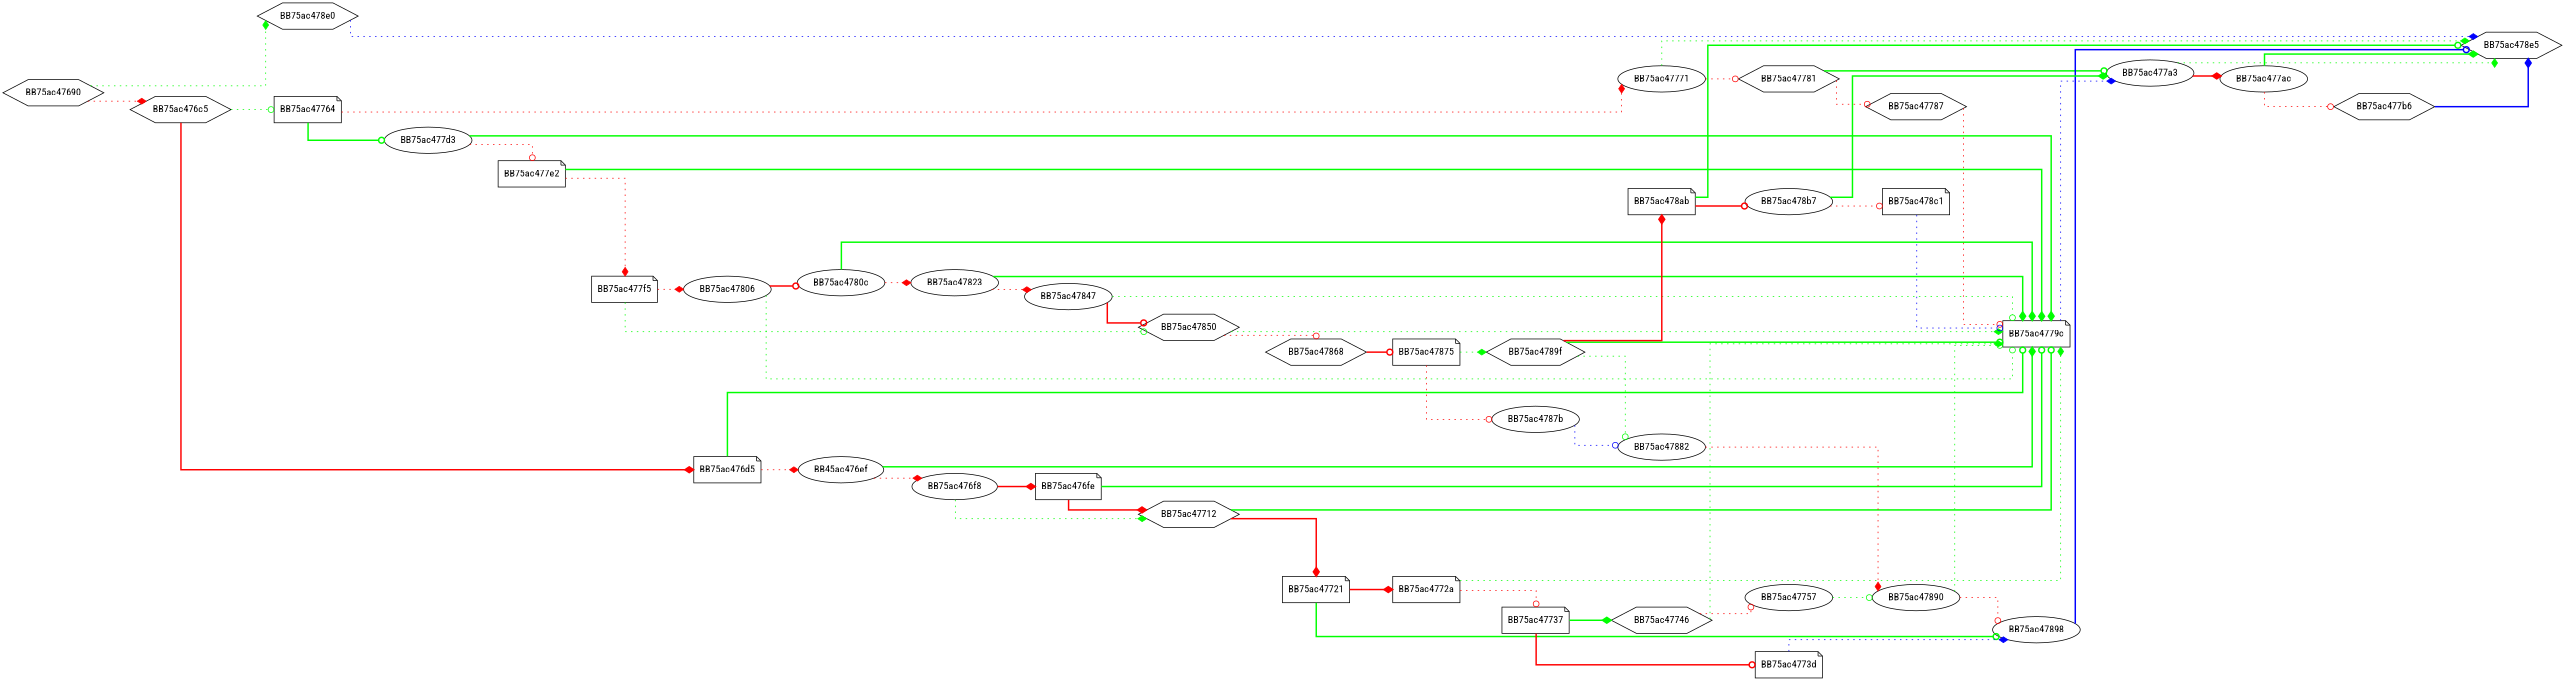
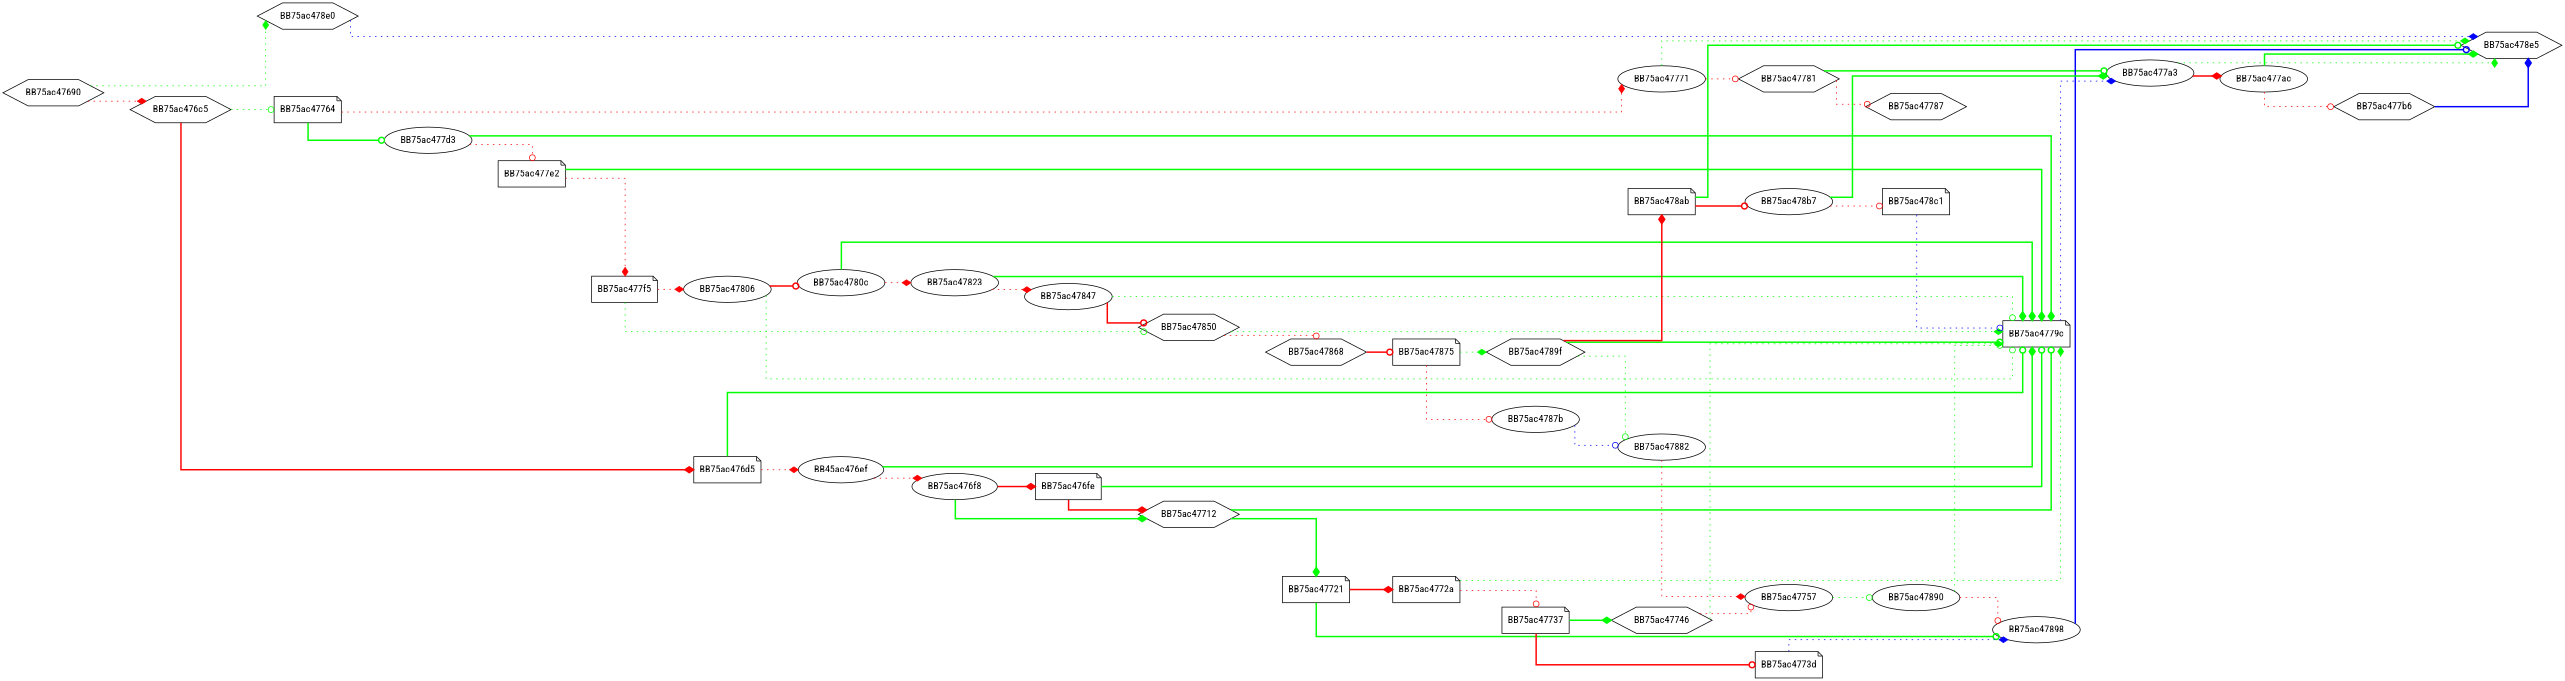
edge "BB75ac47787" -> "BB75ac4779c": removed
edge "BB75ac47882" -> "BB75ac47890": now "BB75ac47882" -> "BB75ac47757"
edge "BB75ac476f8" -> "BB75ac47712": style dotted -> bold
edge "BB75ac47712" -> "BB75ac47721": color red -> green
